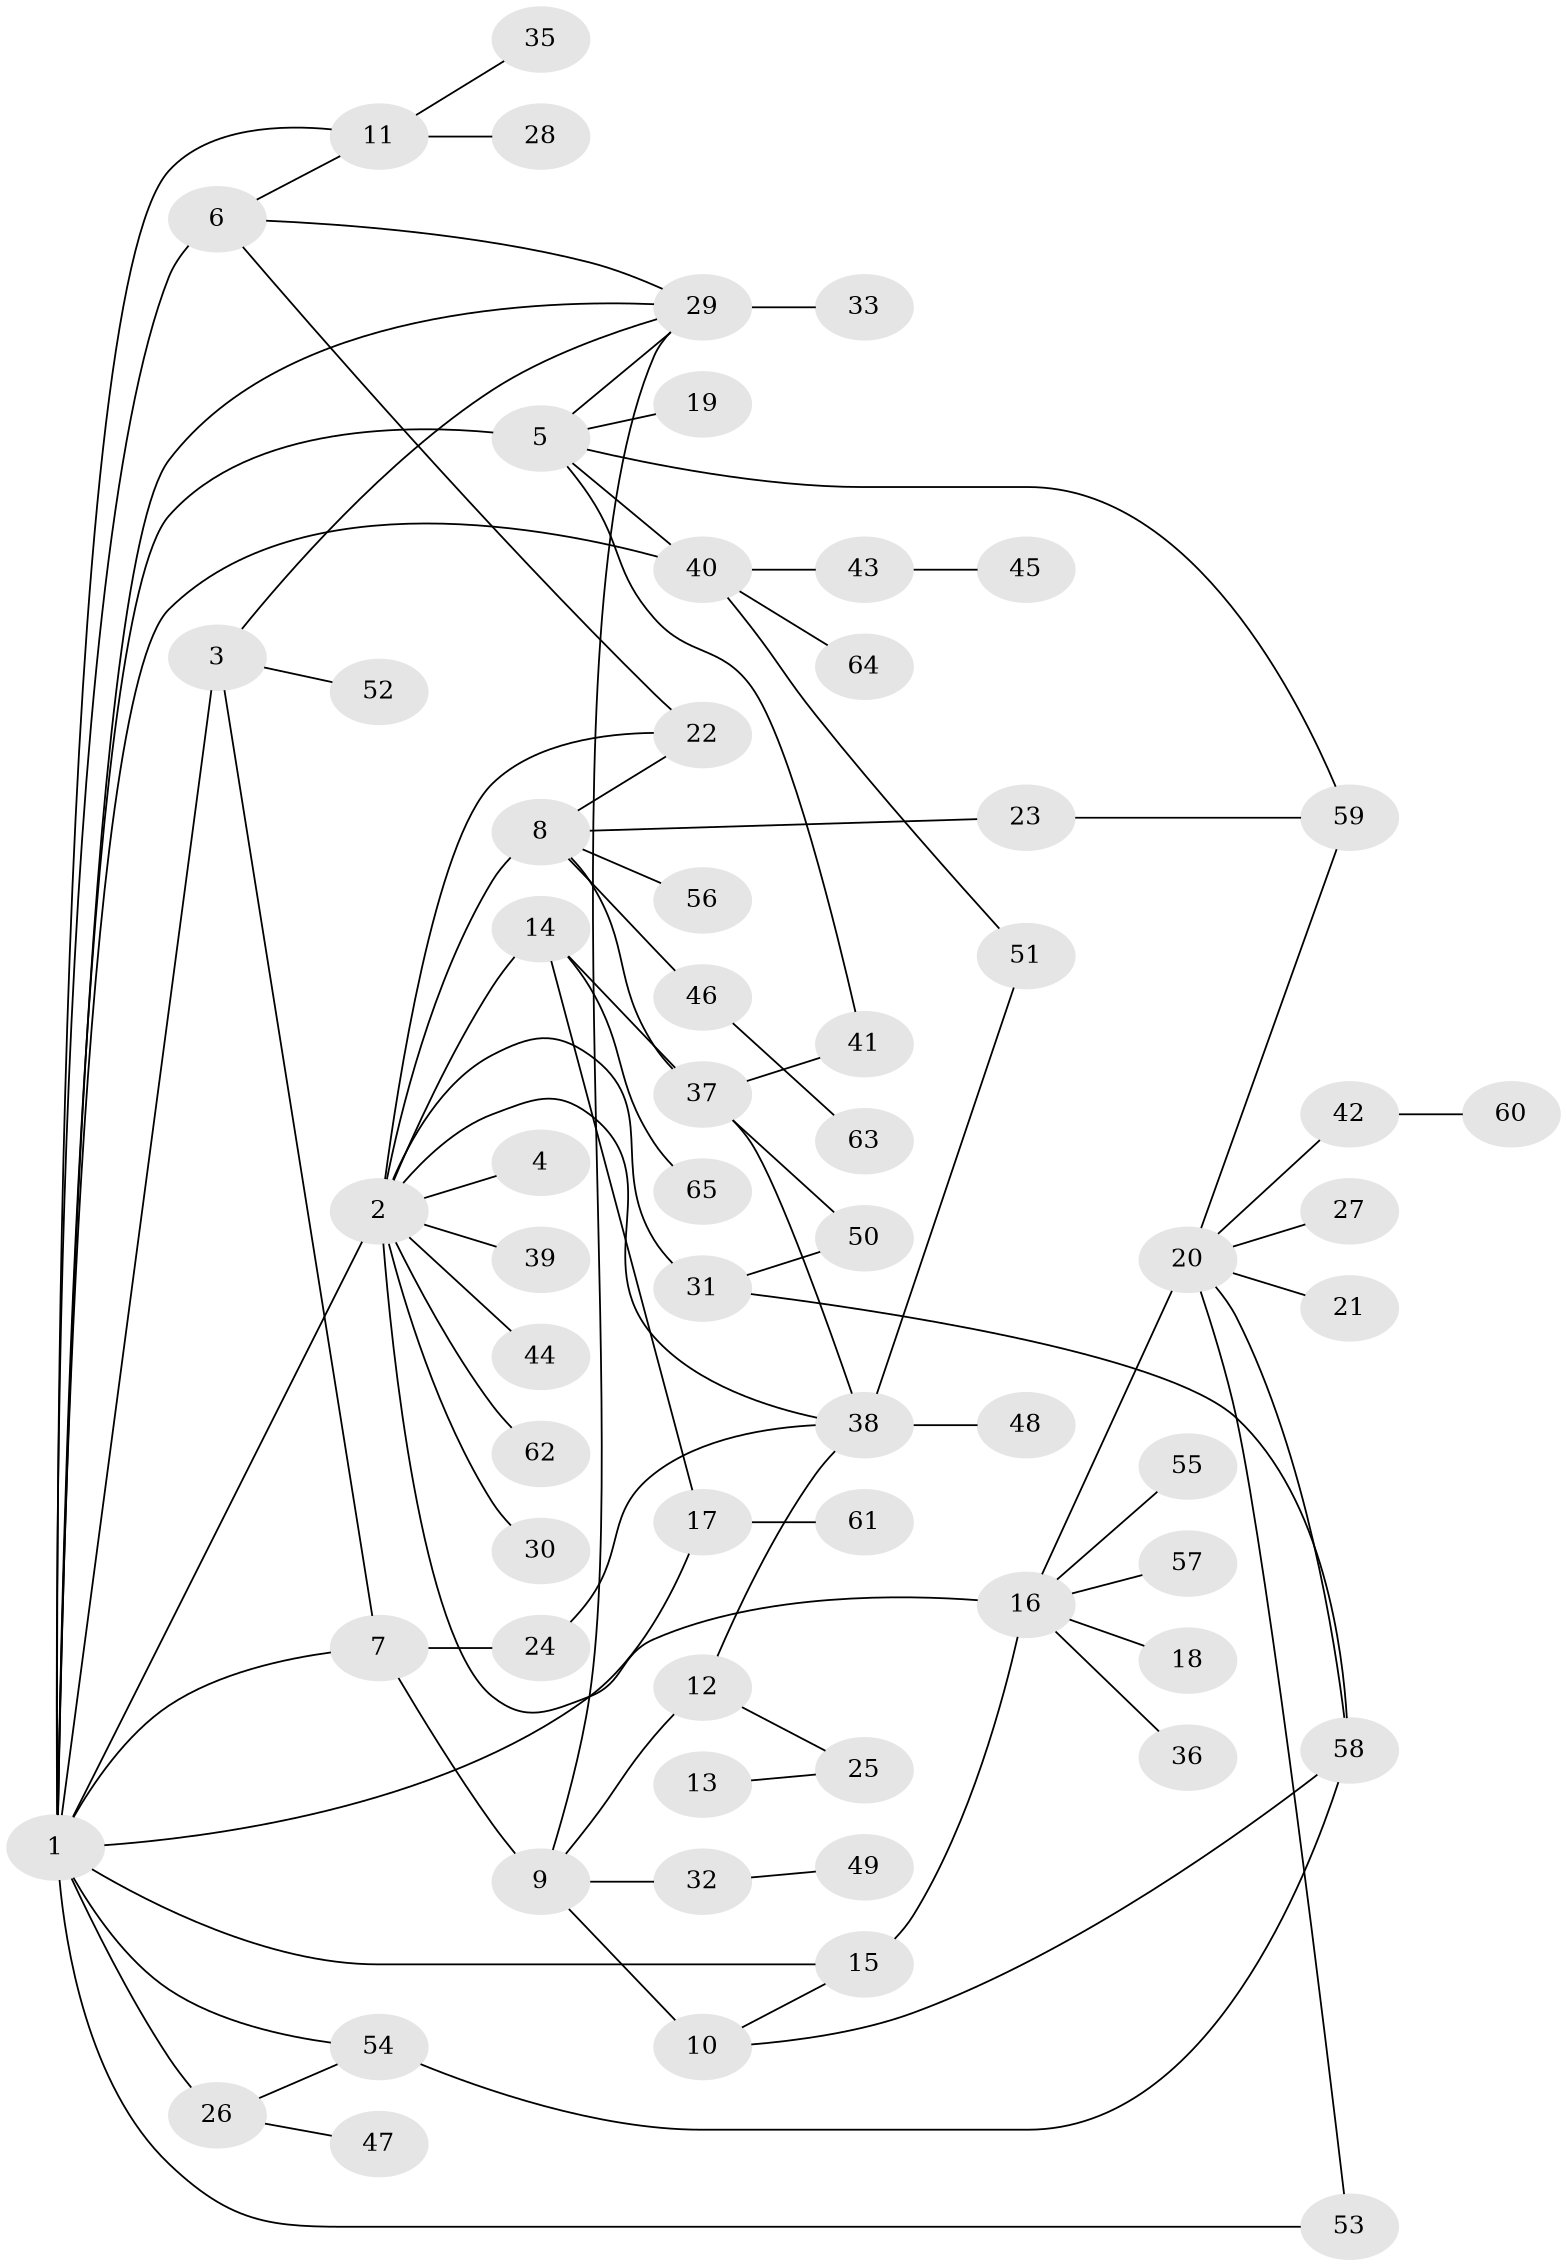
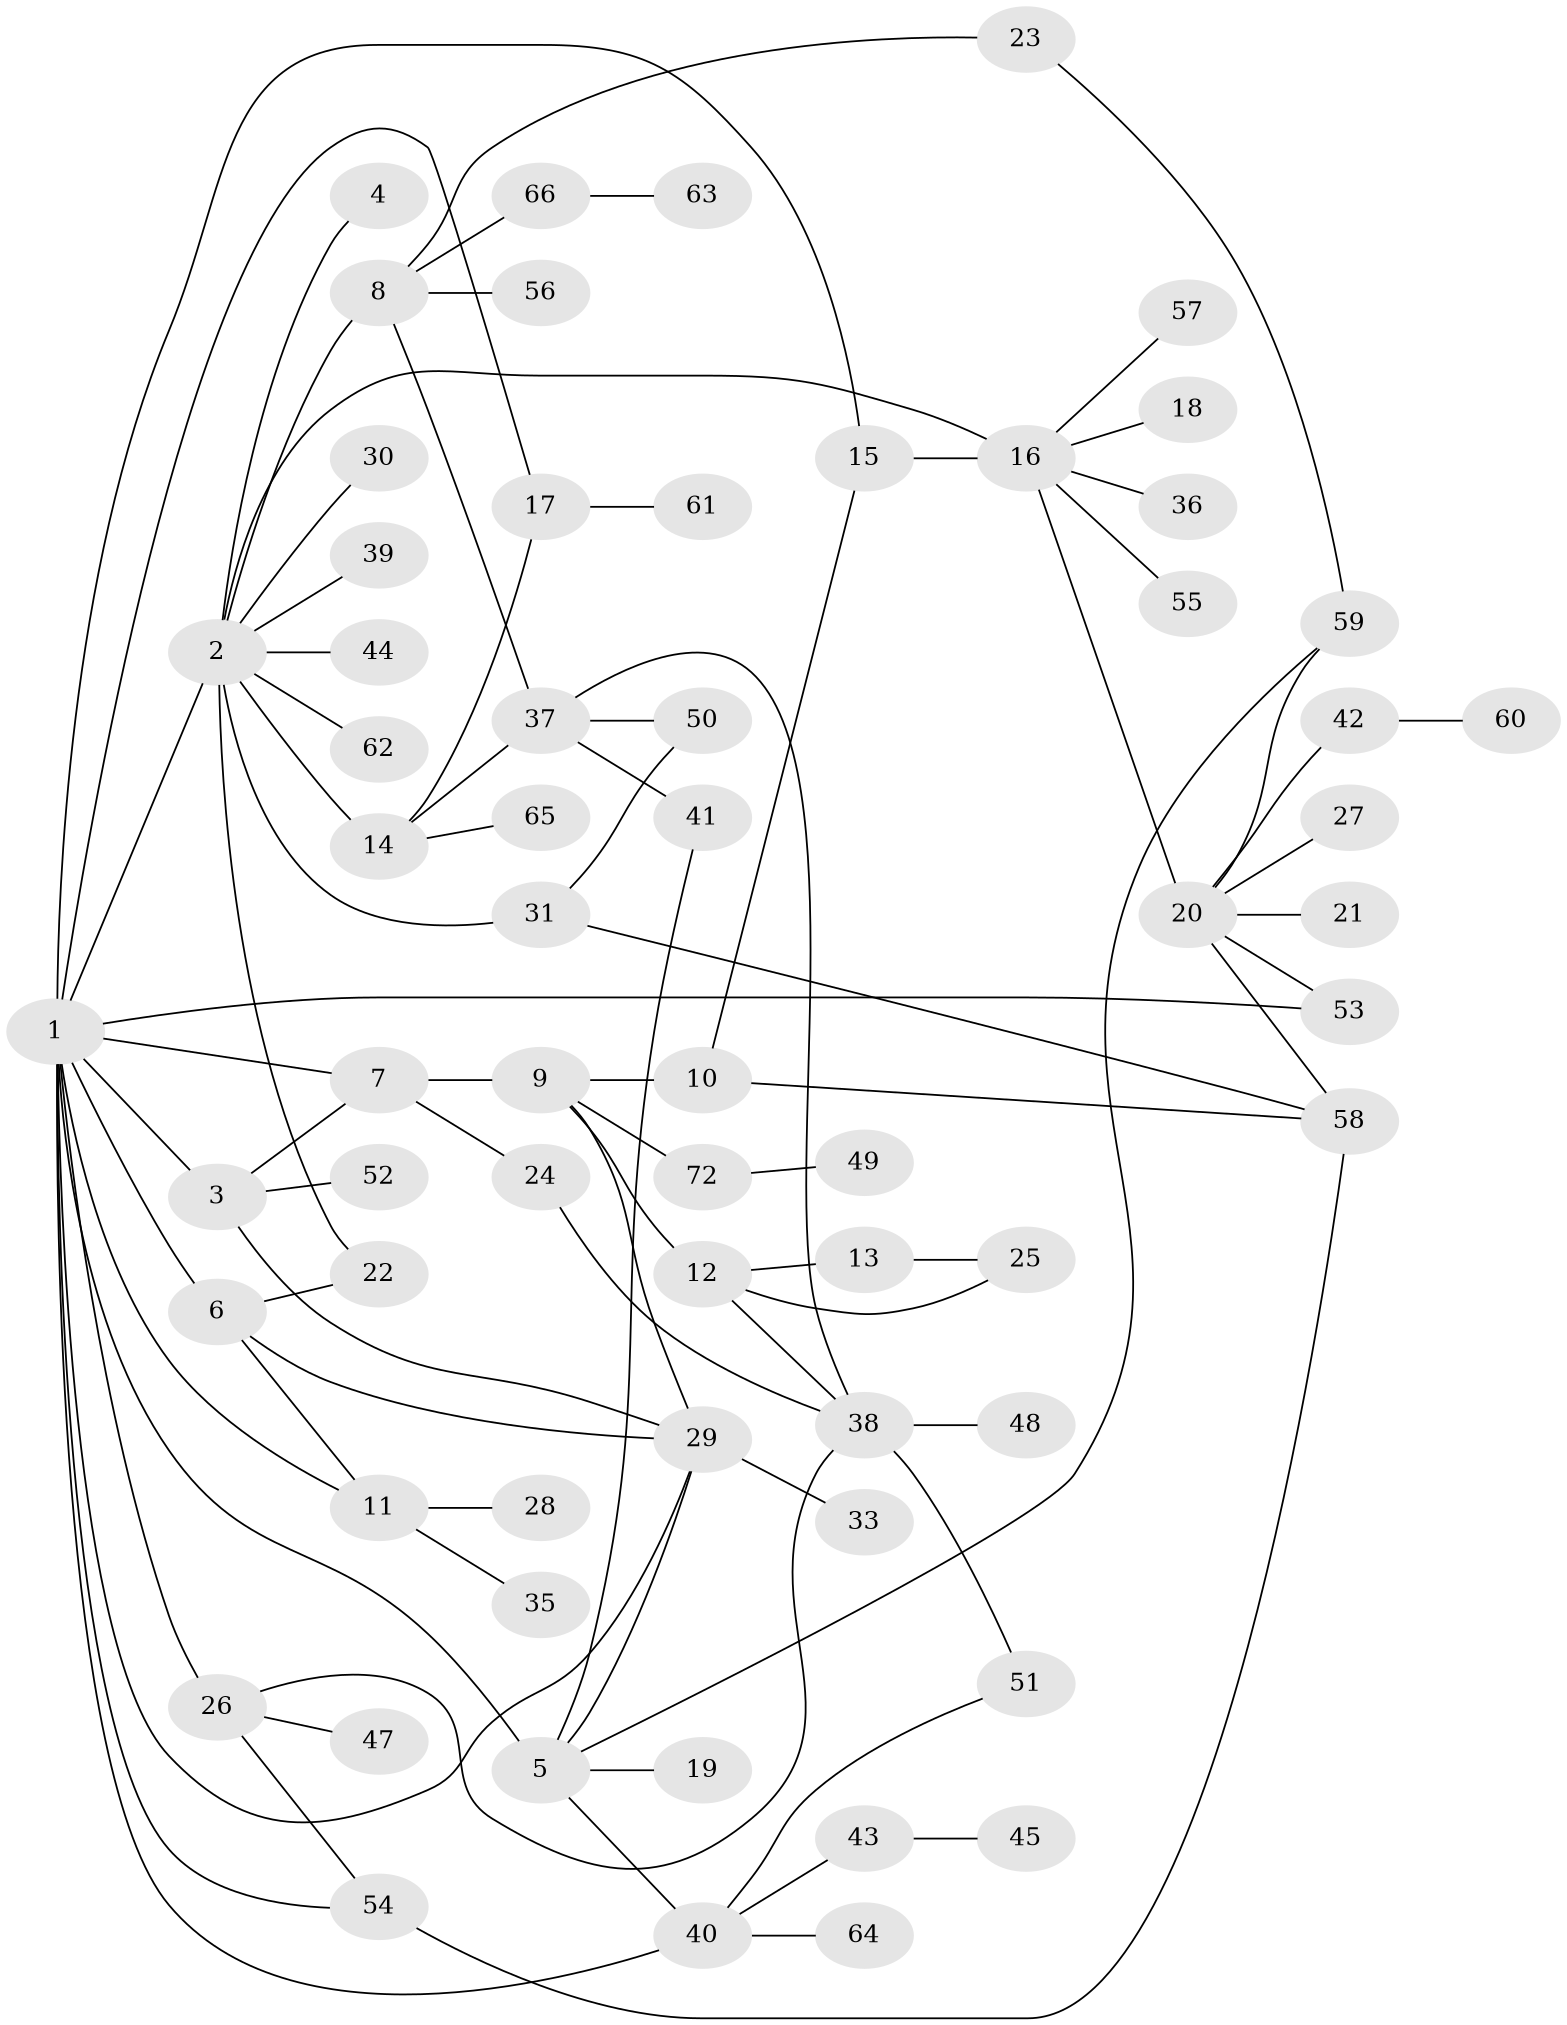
edge "22" -- "8": removed
node "46": label "46" -> "66"
edge "2" -- "38": now "26" -- "38"
edge "13" -- "12": added
node "32": label "32" -> "72"
